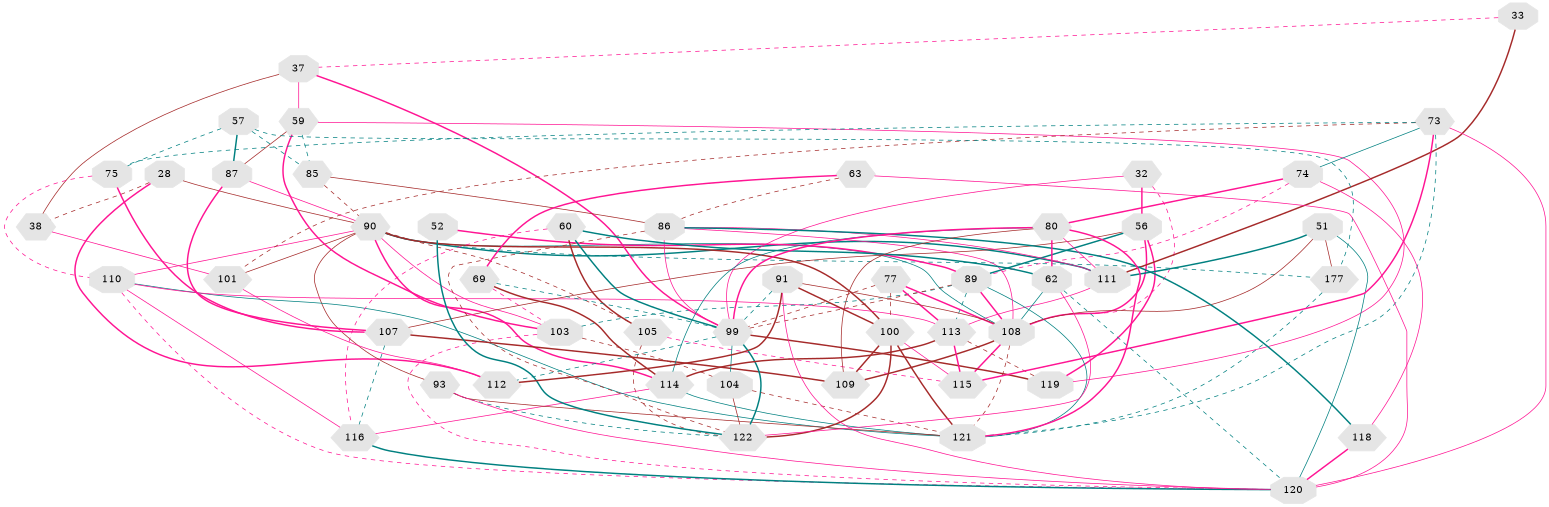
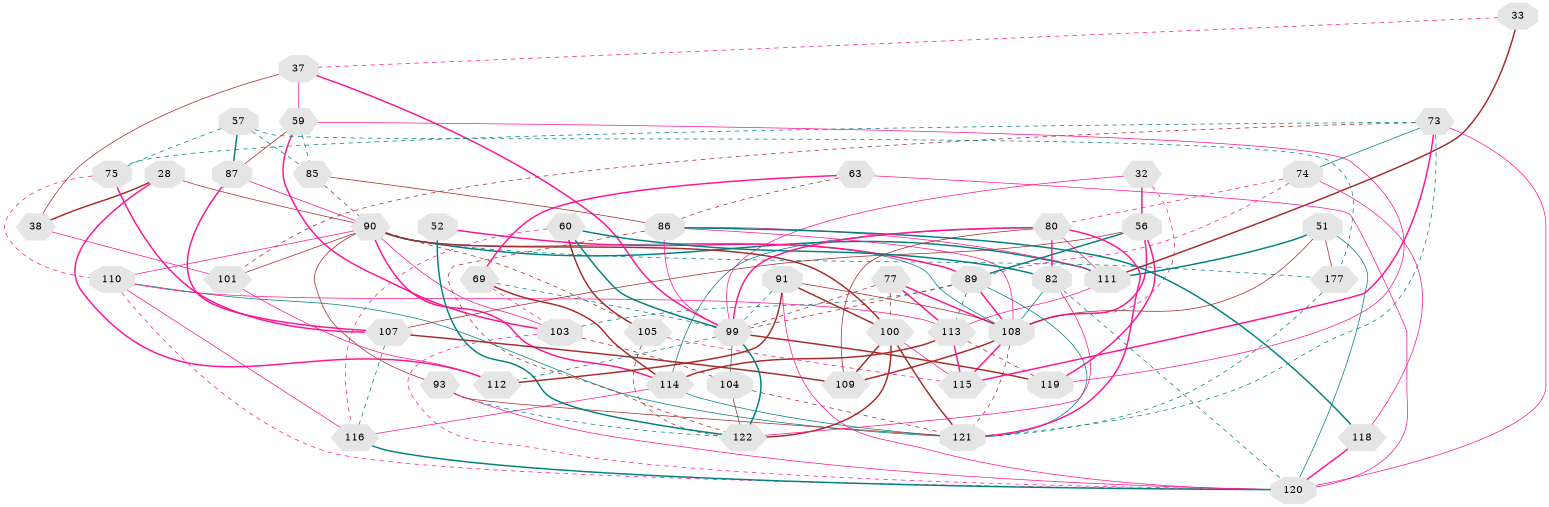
edge "74" -- "80": style bold -> dashed
edge "28" -- "38": style dashed -> bold
node "62": label "62" -> "82"
